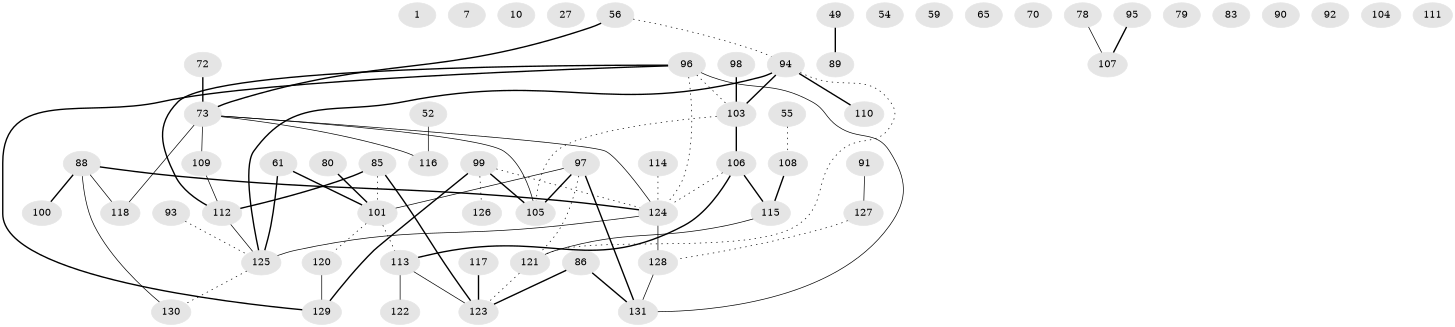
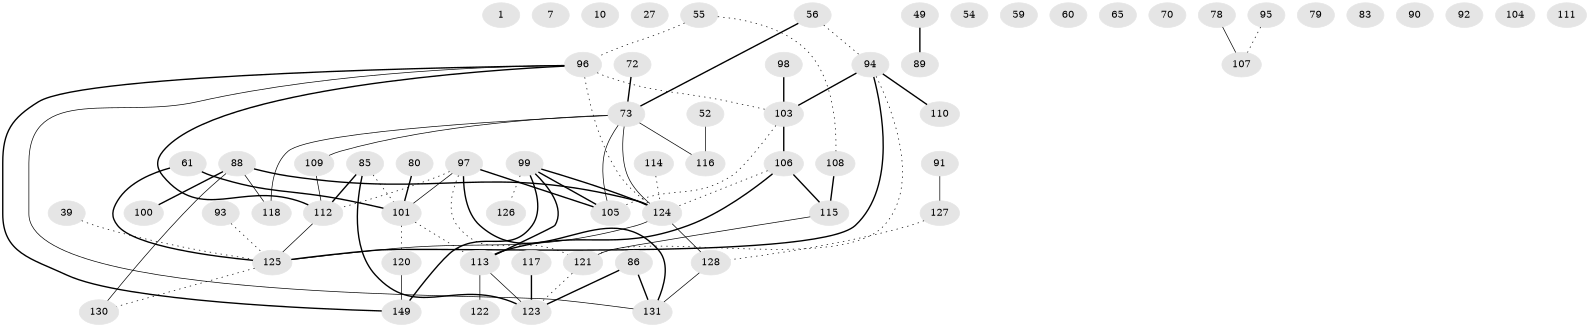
node "60": added
edge "55" -- "96": added
edge "95" -- "107": style bold -> dotted
edge "99" -- "124": style dotted -> bold
edge "97" -- "112": added
node "39": added
edge "99" -- "113": added
node "129": label "129" -> "149"
